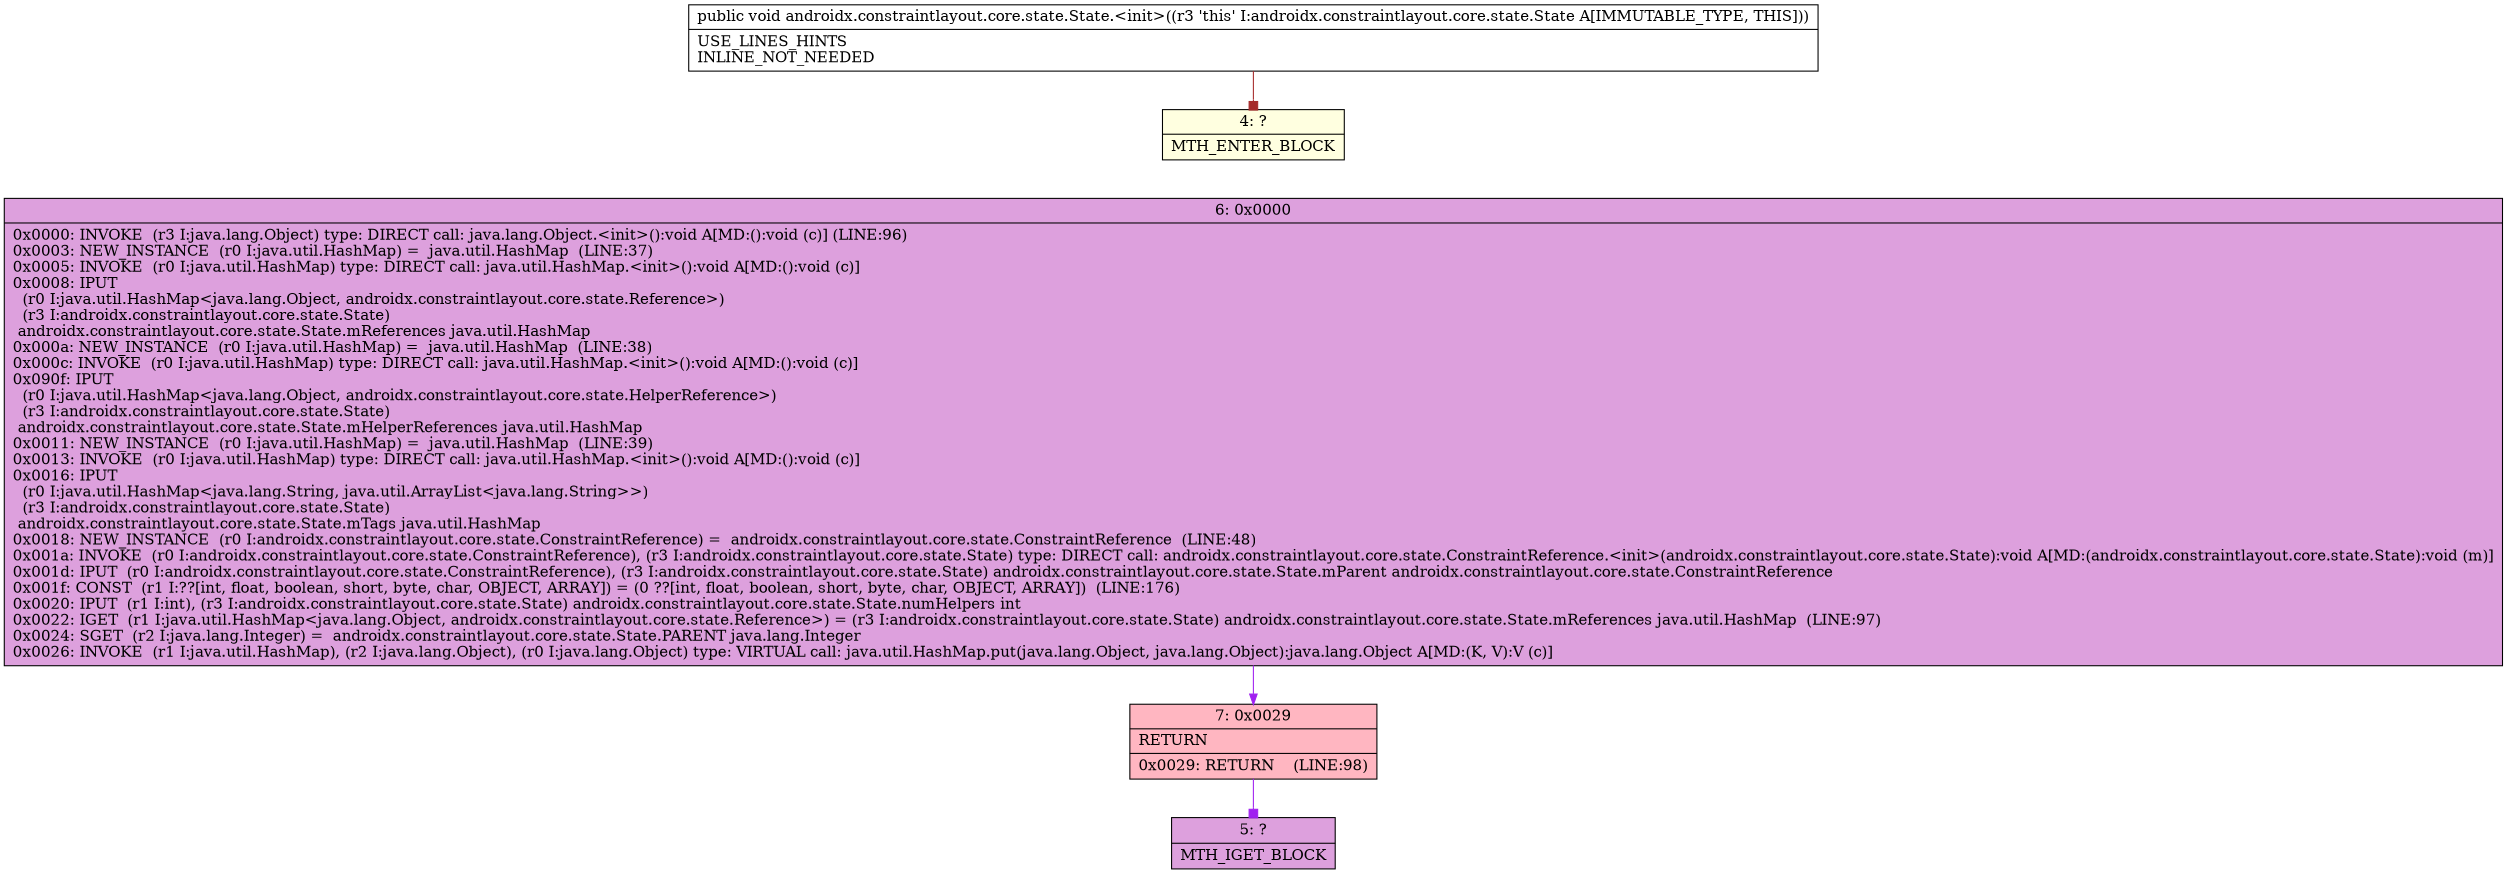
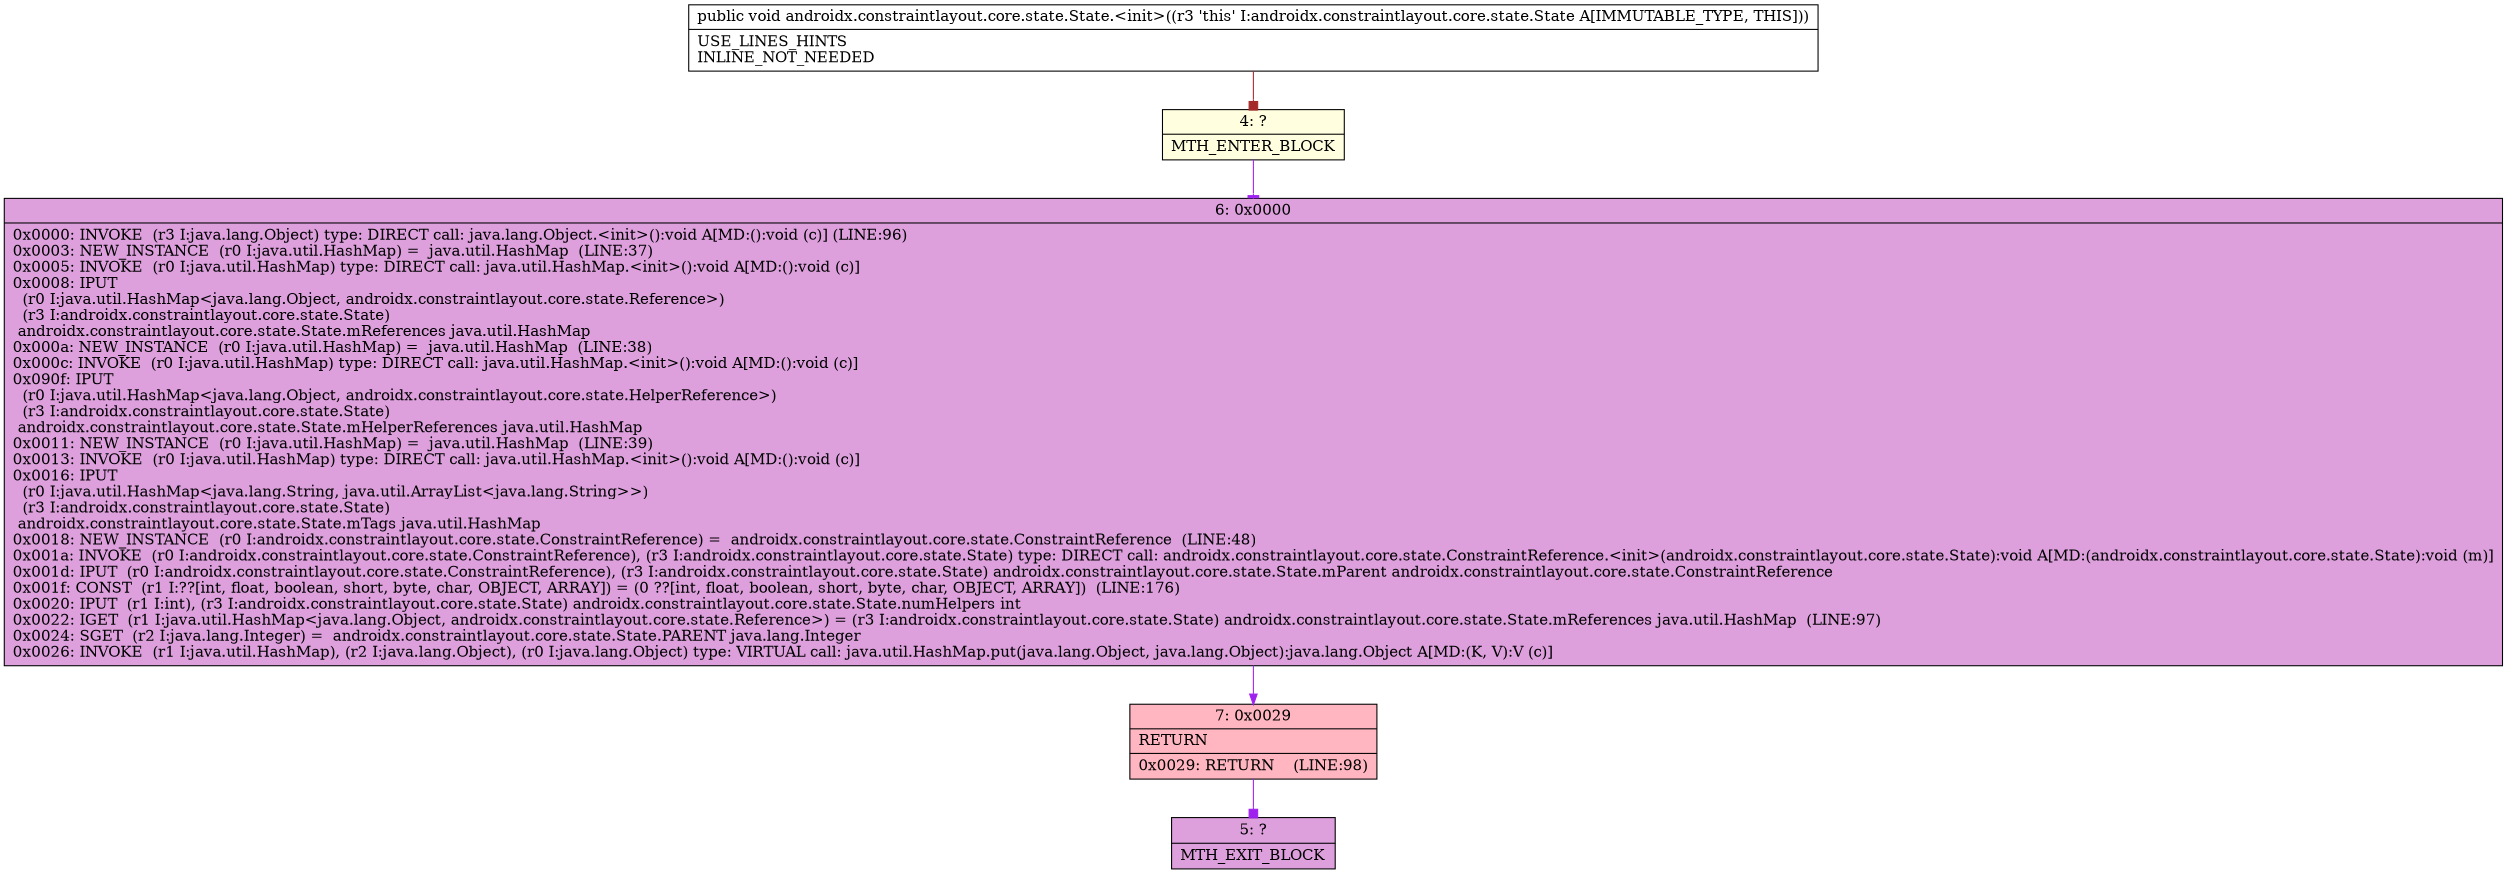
edge "4: ?" -> "6: 0x0000": added
node "5: ?": text "MTH_IGET_BLOCK" -> "MTH_EXIT_BLOCK"
